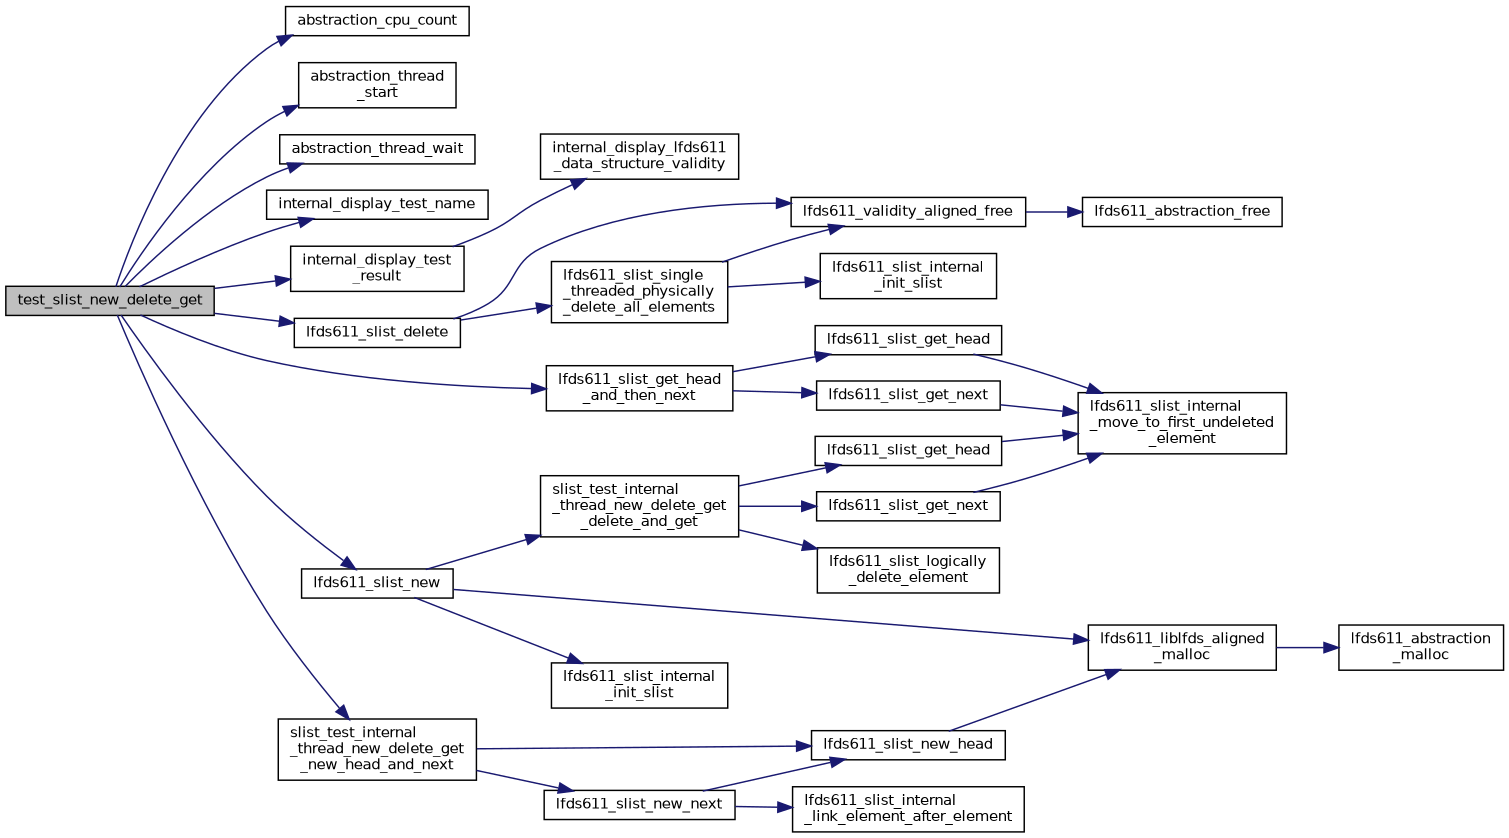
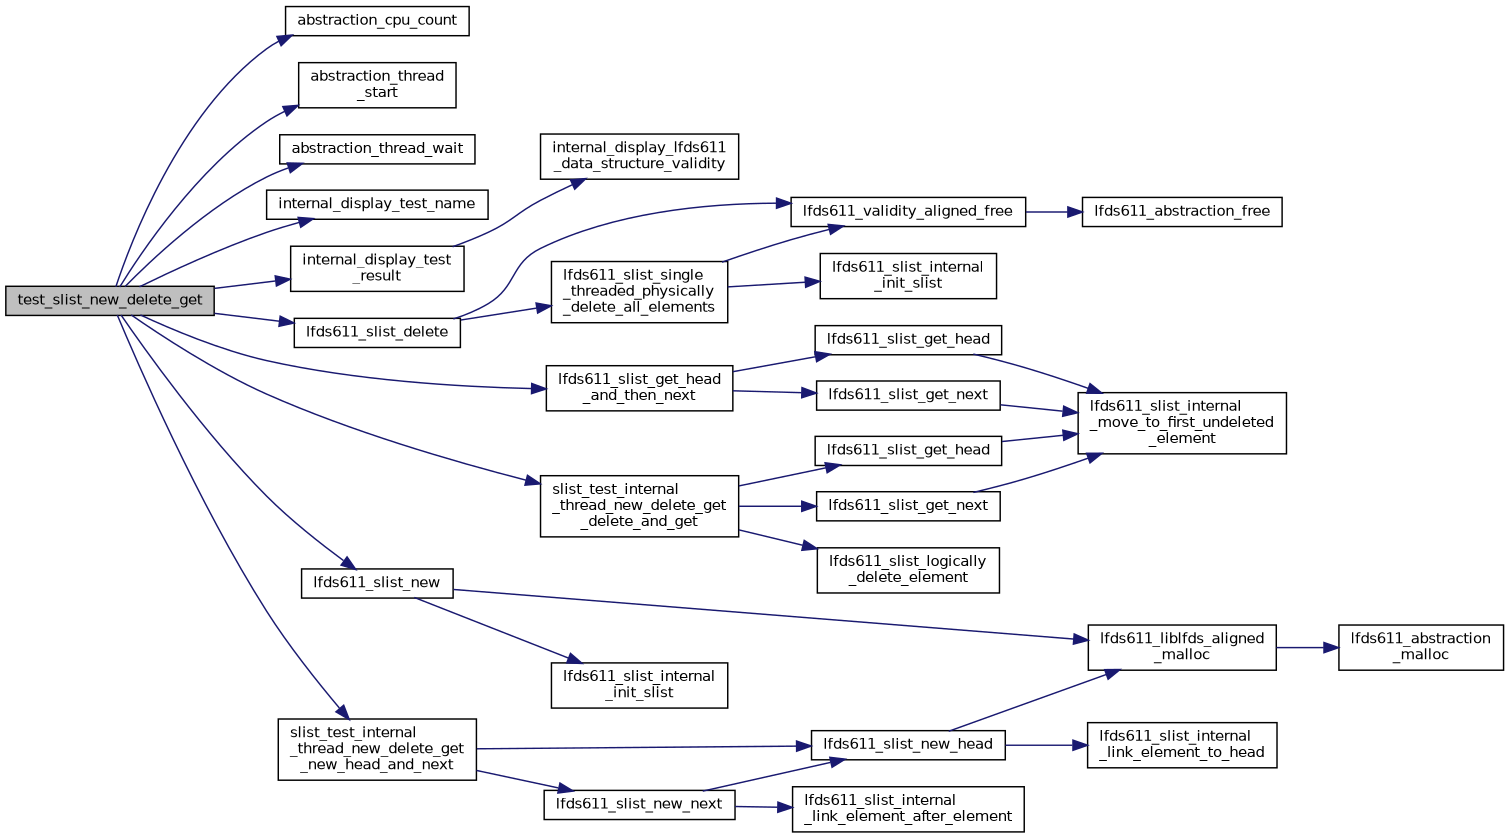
edge "lfds611_slist_new" -> "slist_test_internal _thread_new_delete_get _delete_and_get": now "test_slist_new_delete_get" -> "slist_test_internal _thread_new_delete_get _delete_and_get"
node "lfds611_slist_internal _link_element_to_head": added
